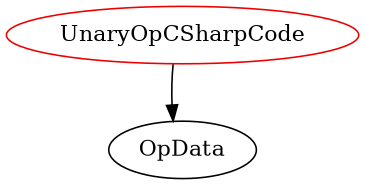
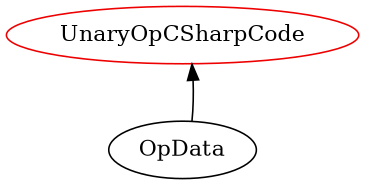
edge "UnaryOpCSharpCode" -> "OpData": reversed
